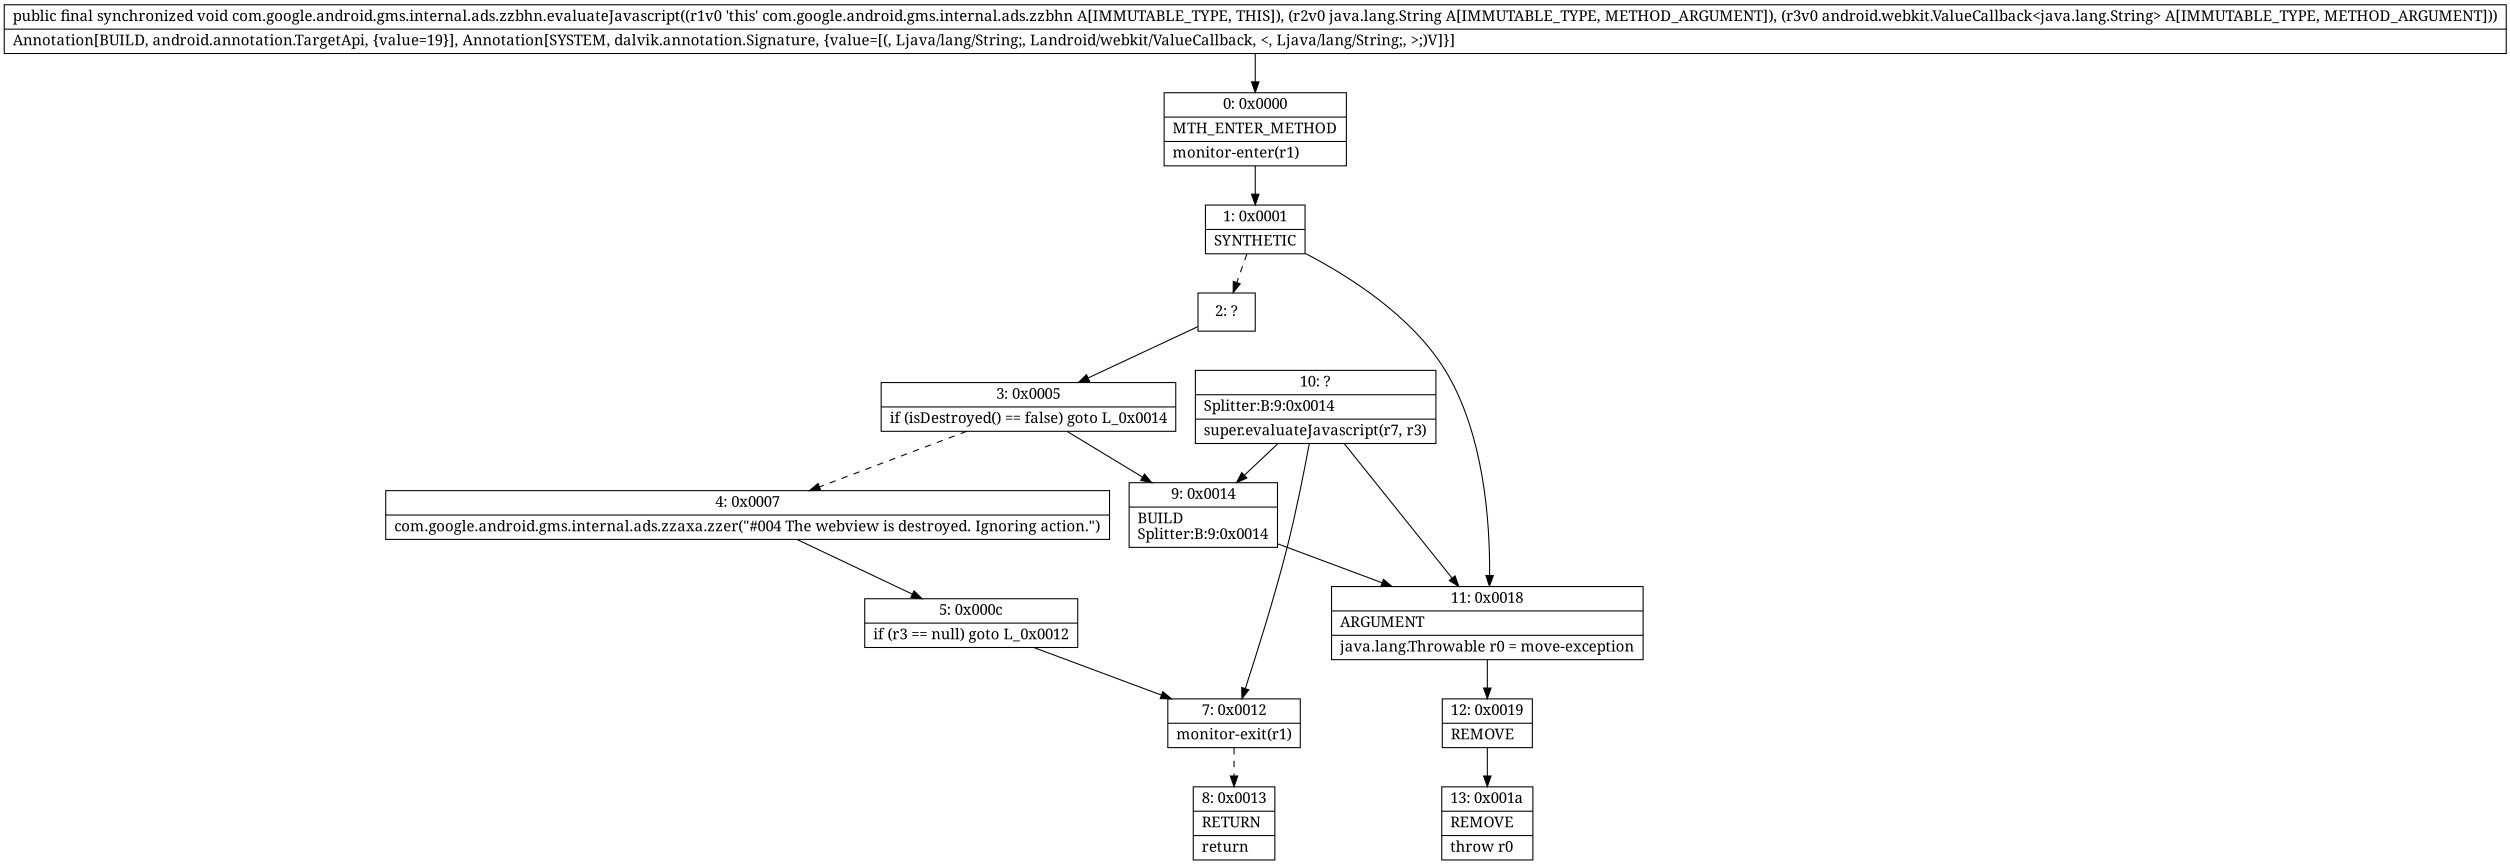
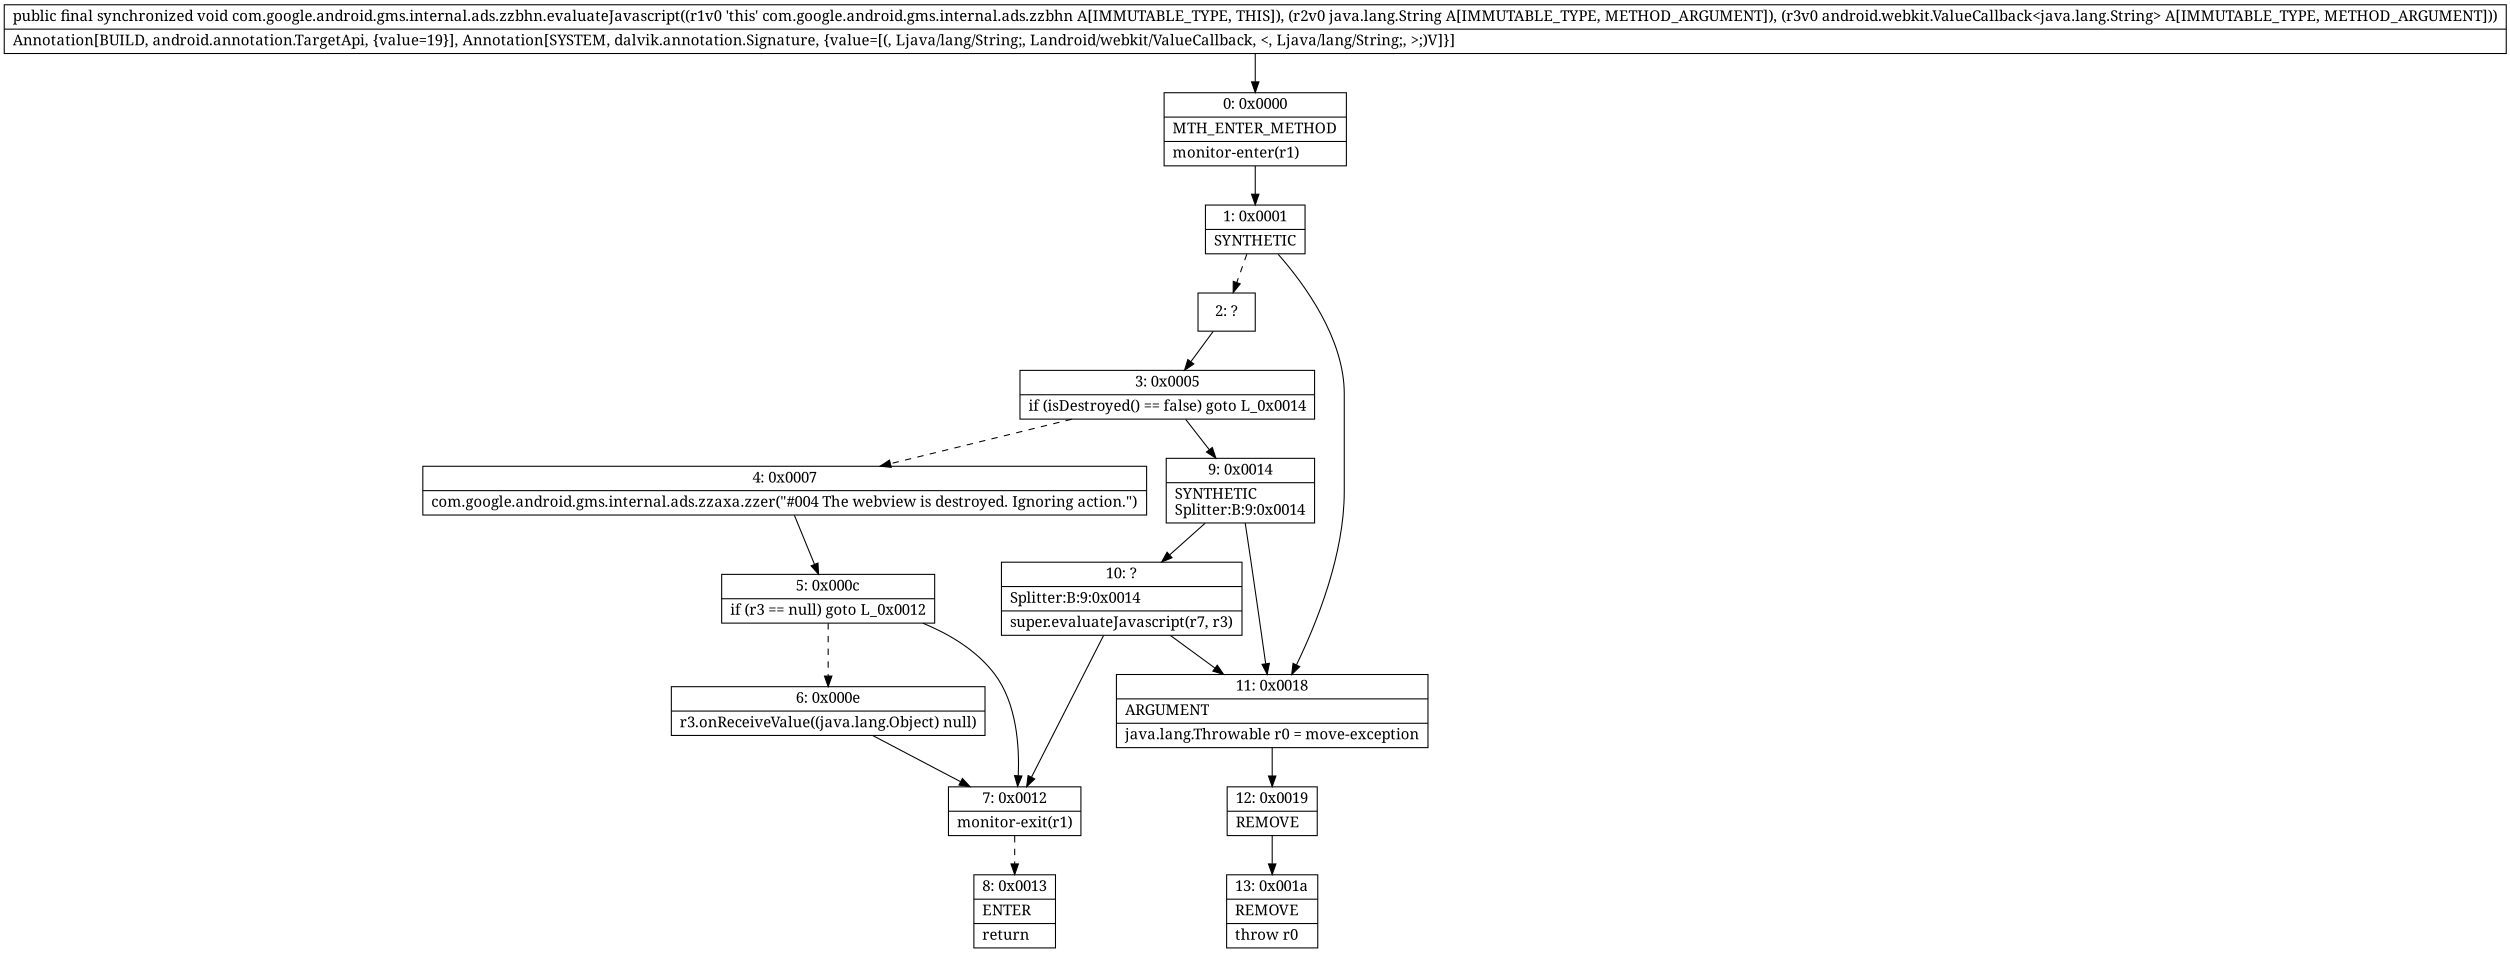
edge "10: ?" -> "9: 0x0014": reversed
node "9: 0x0014": text "BUILD" -> "SYNTHETIC"
node "6: 0x000e": added
node "8: 0x0013": text "RETURN" -> "ENTER"
